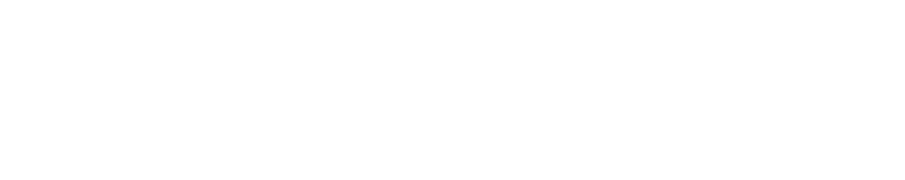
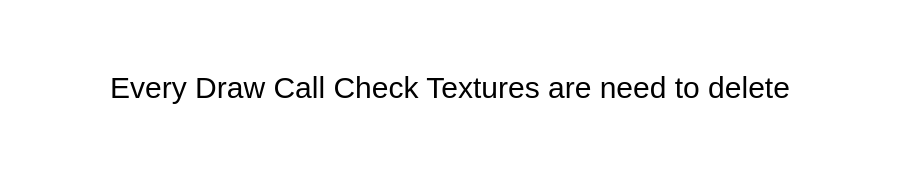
node "Every Draw Call Check Textures are need to delete": added
